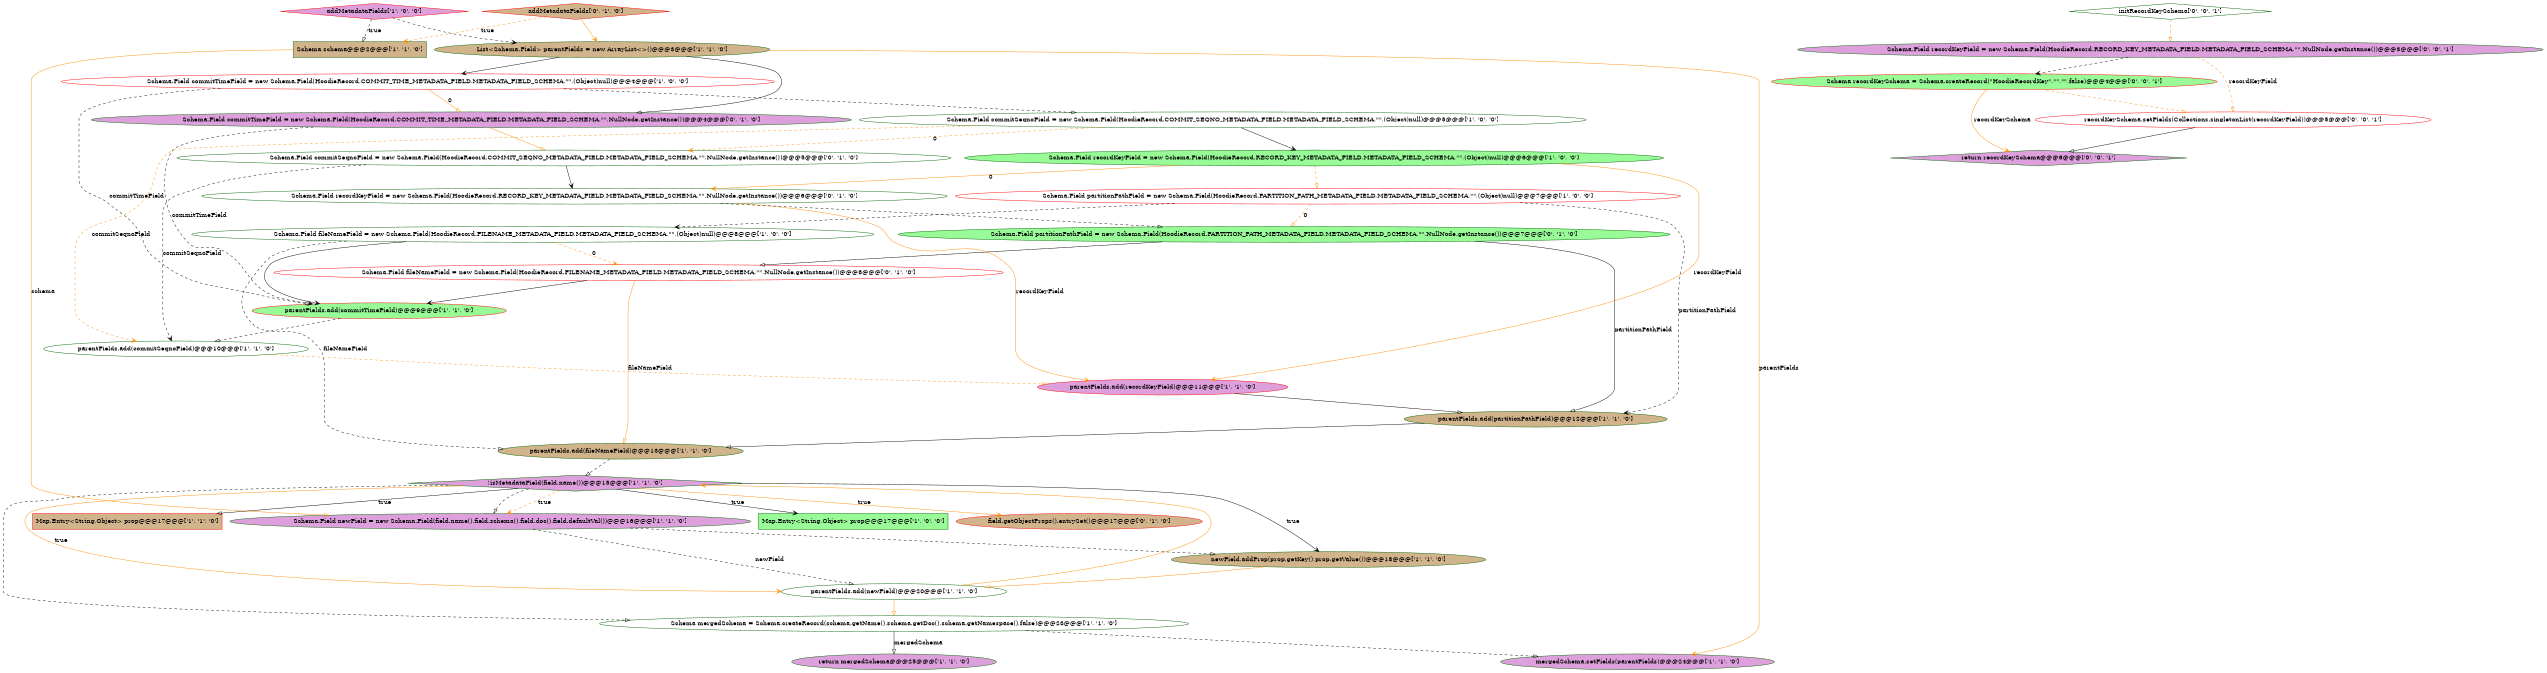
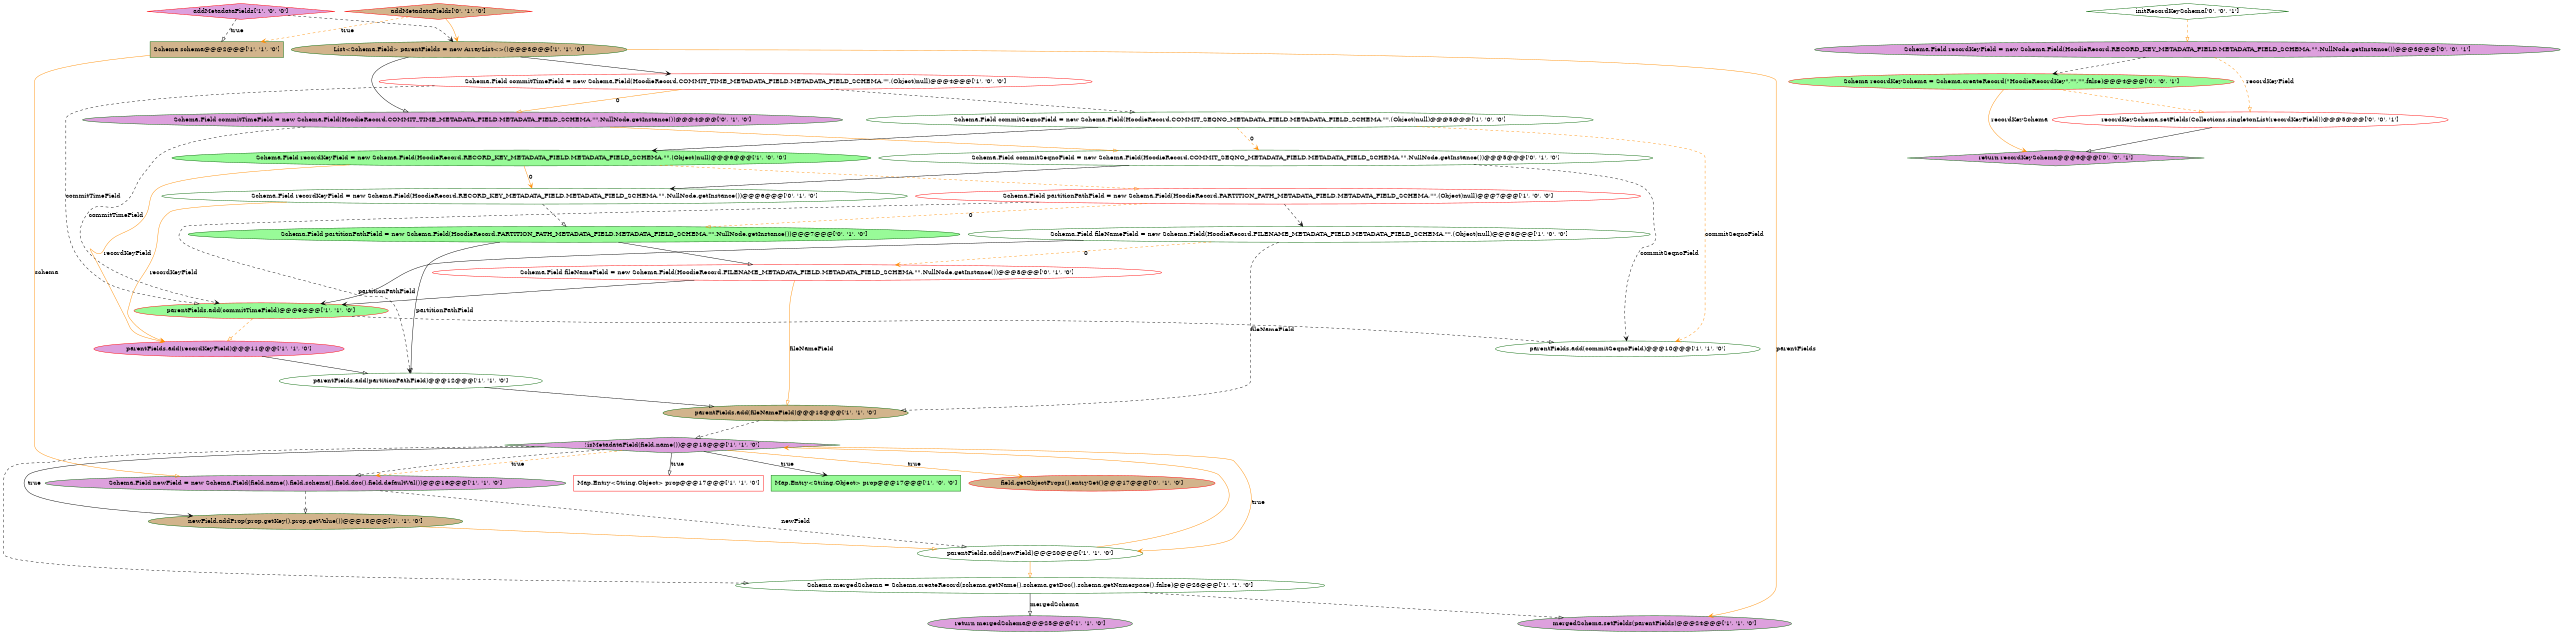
edge "parentFields.add(commitSeqnoField)@@@10@@@['1', '1', '0']" -> "parentFields.add(recordKeyField)@@@11@@@['1', '1', '0']": now "parentFields.add(commitTimeField)@@@9@@@['1', '1', '0']" -> "parentFields.add(recordKeyField)@@@11@@@['1', '1', '0']"
node "parentFields.add(partitionPathField)@@@12@@@['1', '1', '0']": fillcolor tan -> white
node "Map.Entry<String,Object> prop@@@17@@@['1', '1', '0']": fillcolor tan -> white
